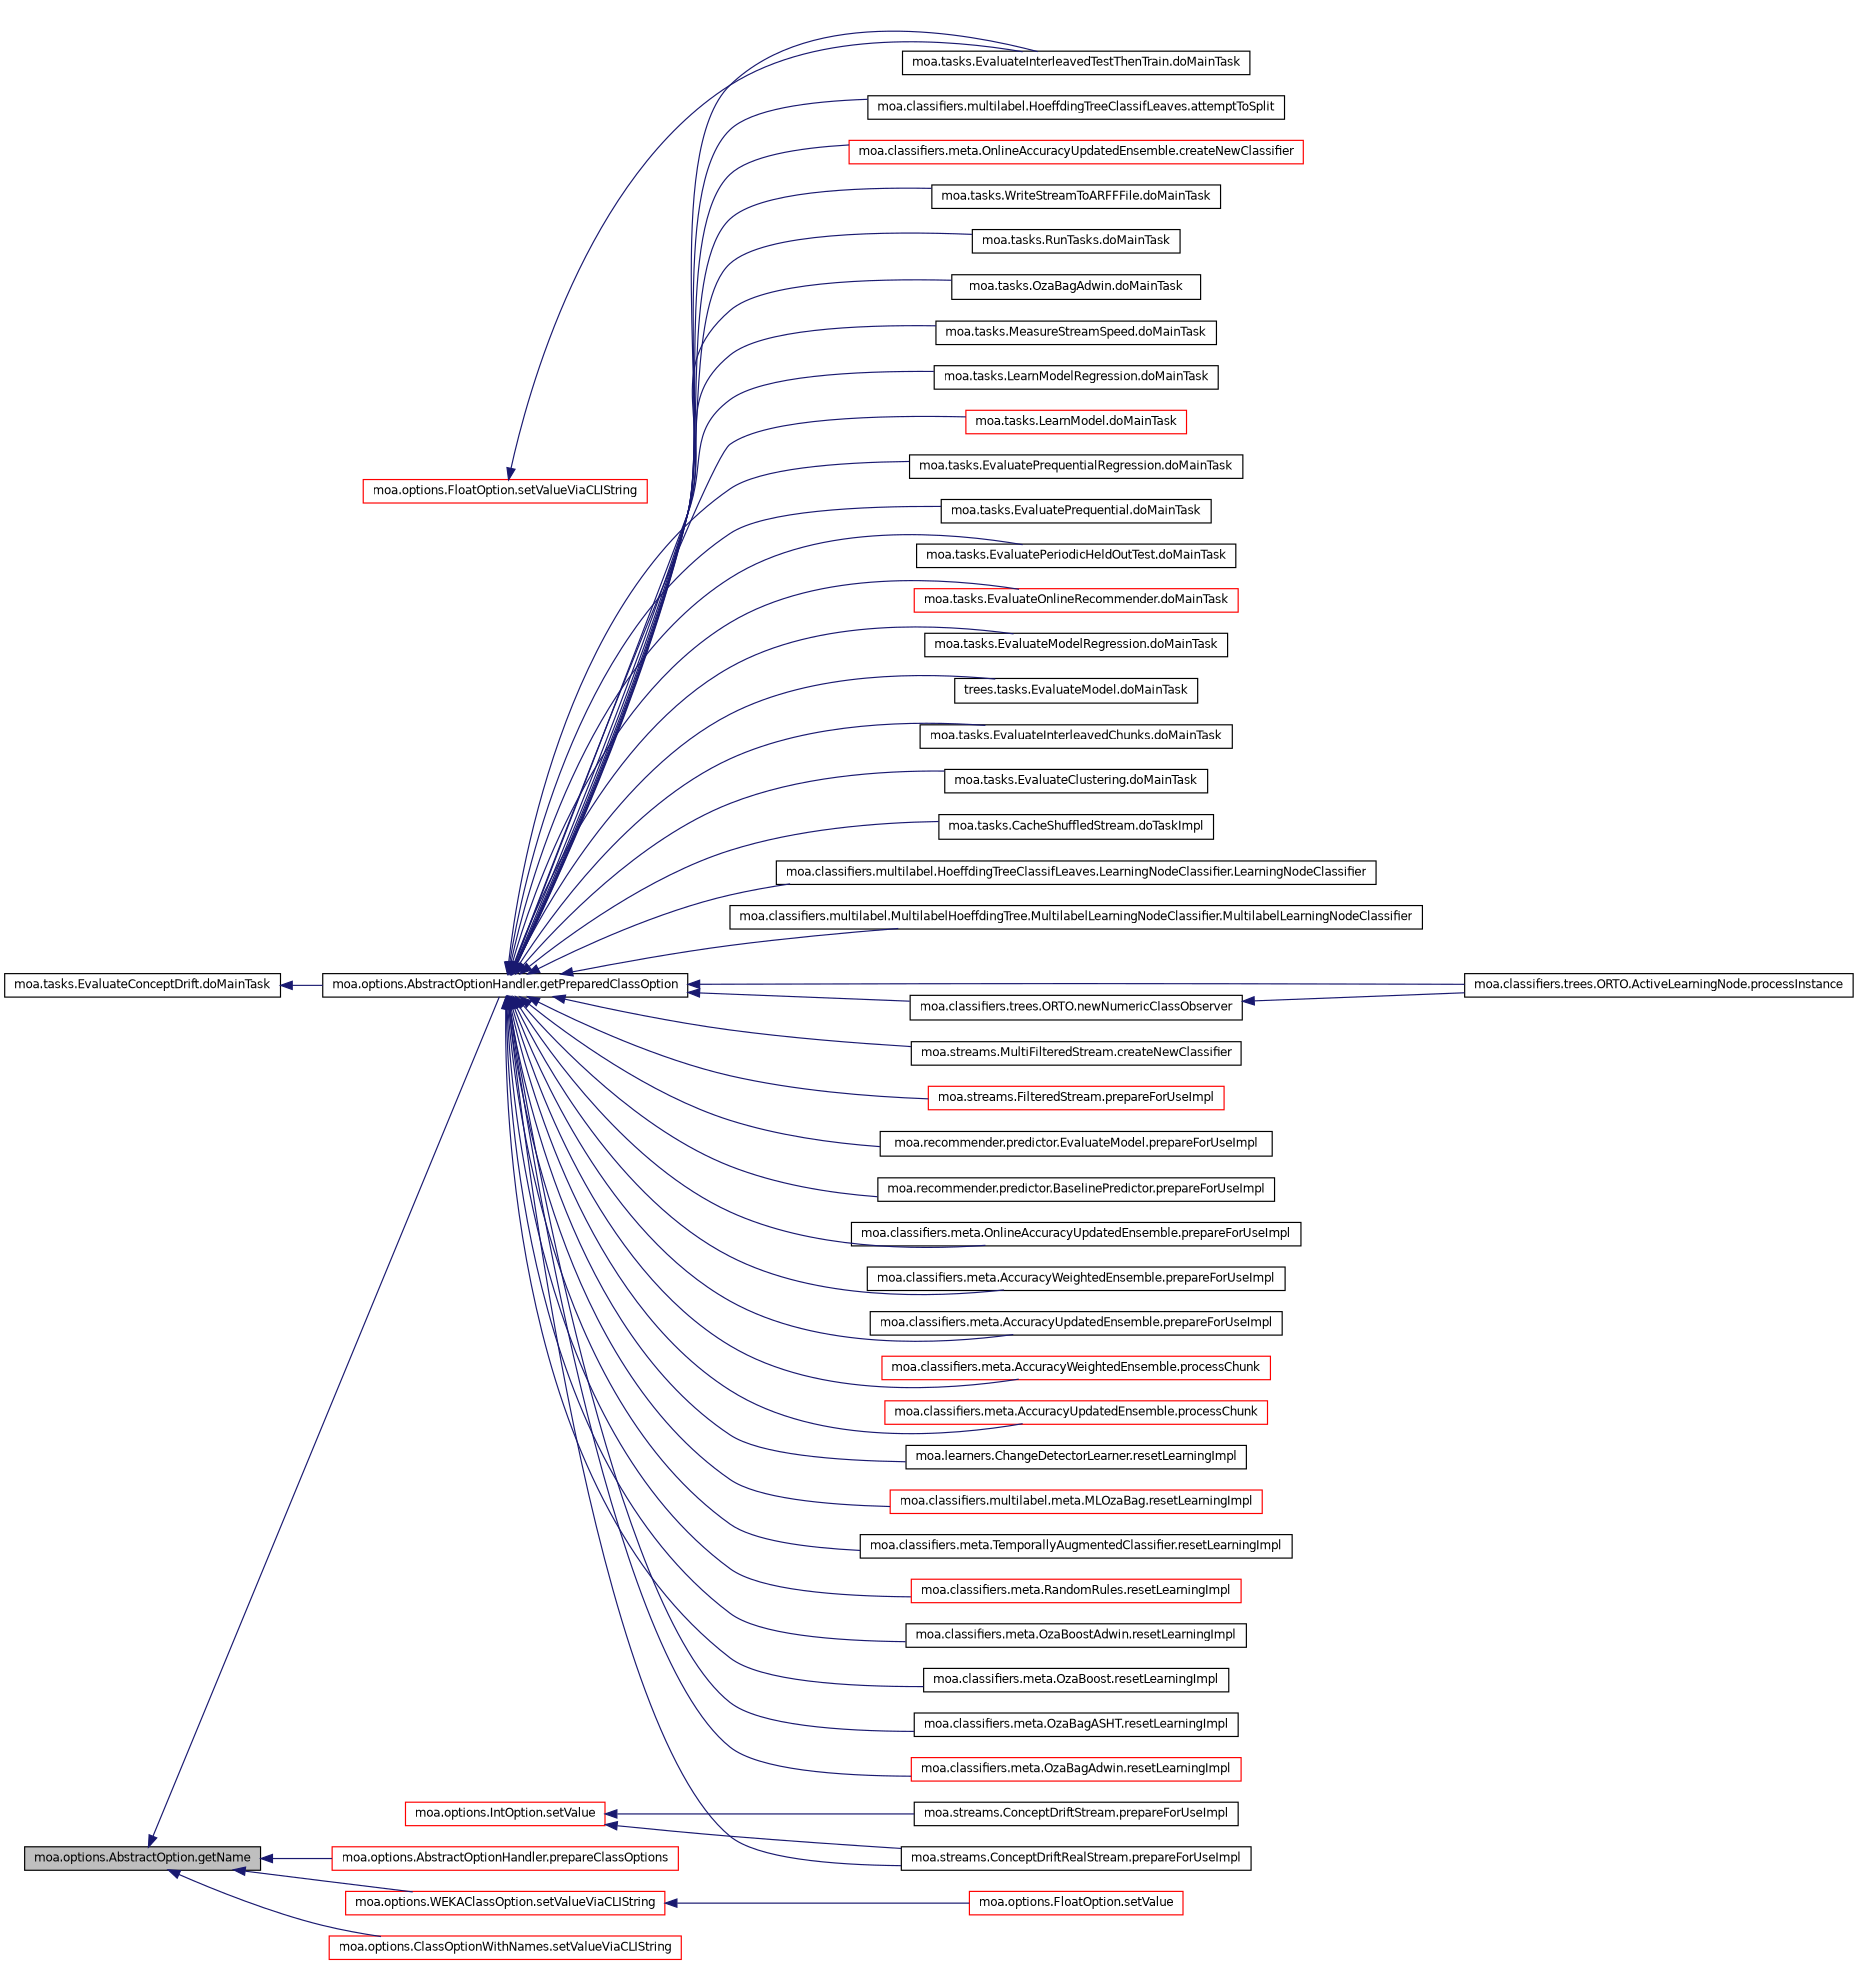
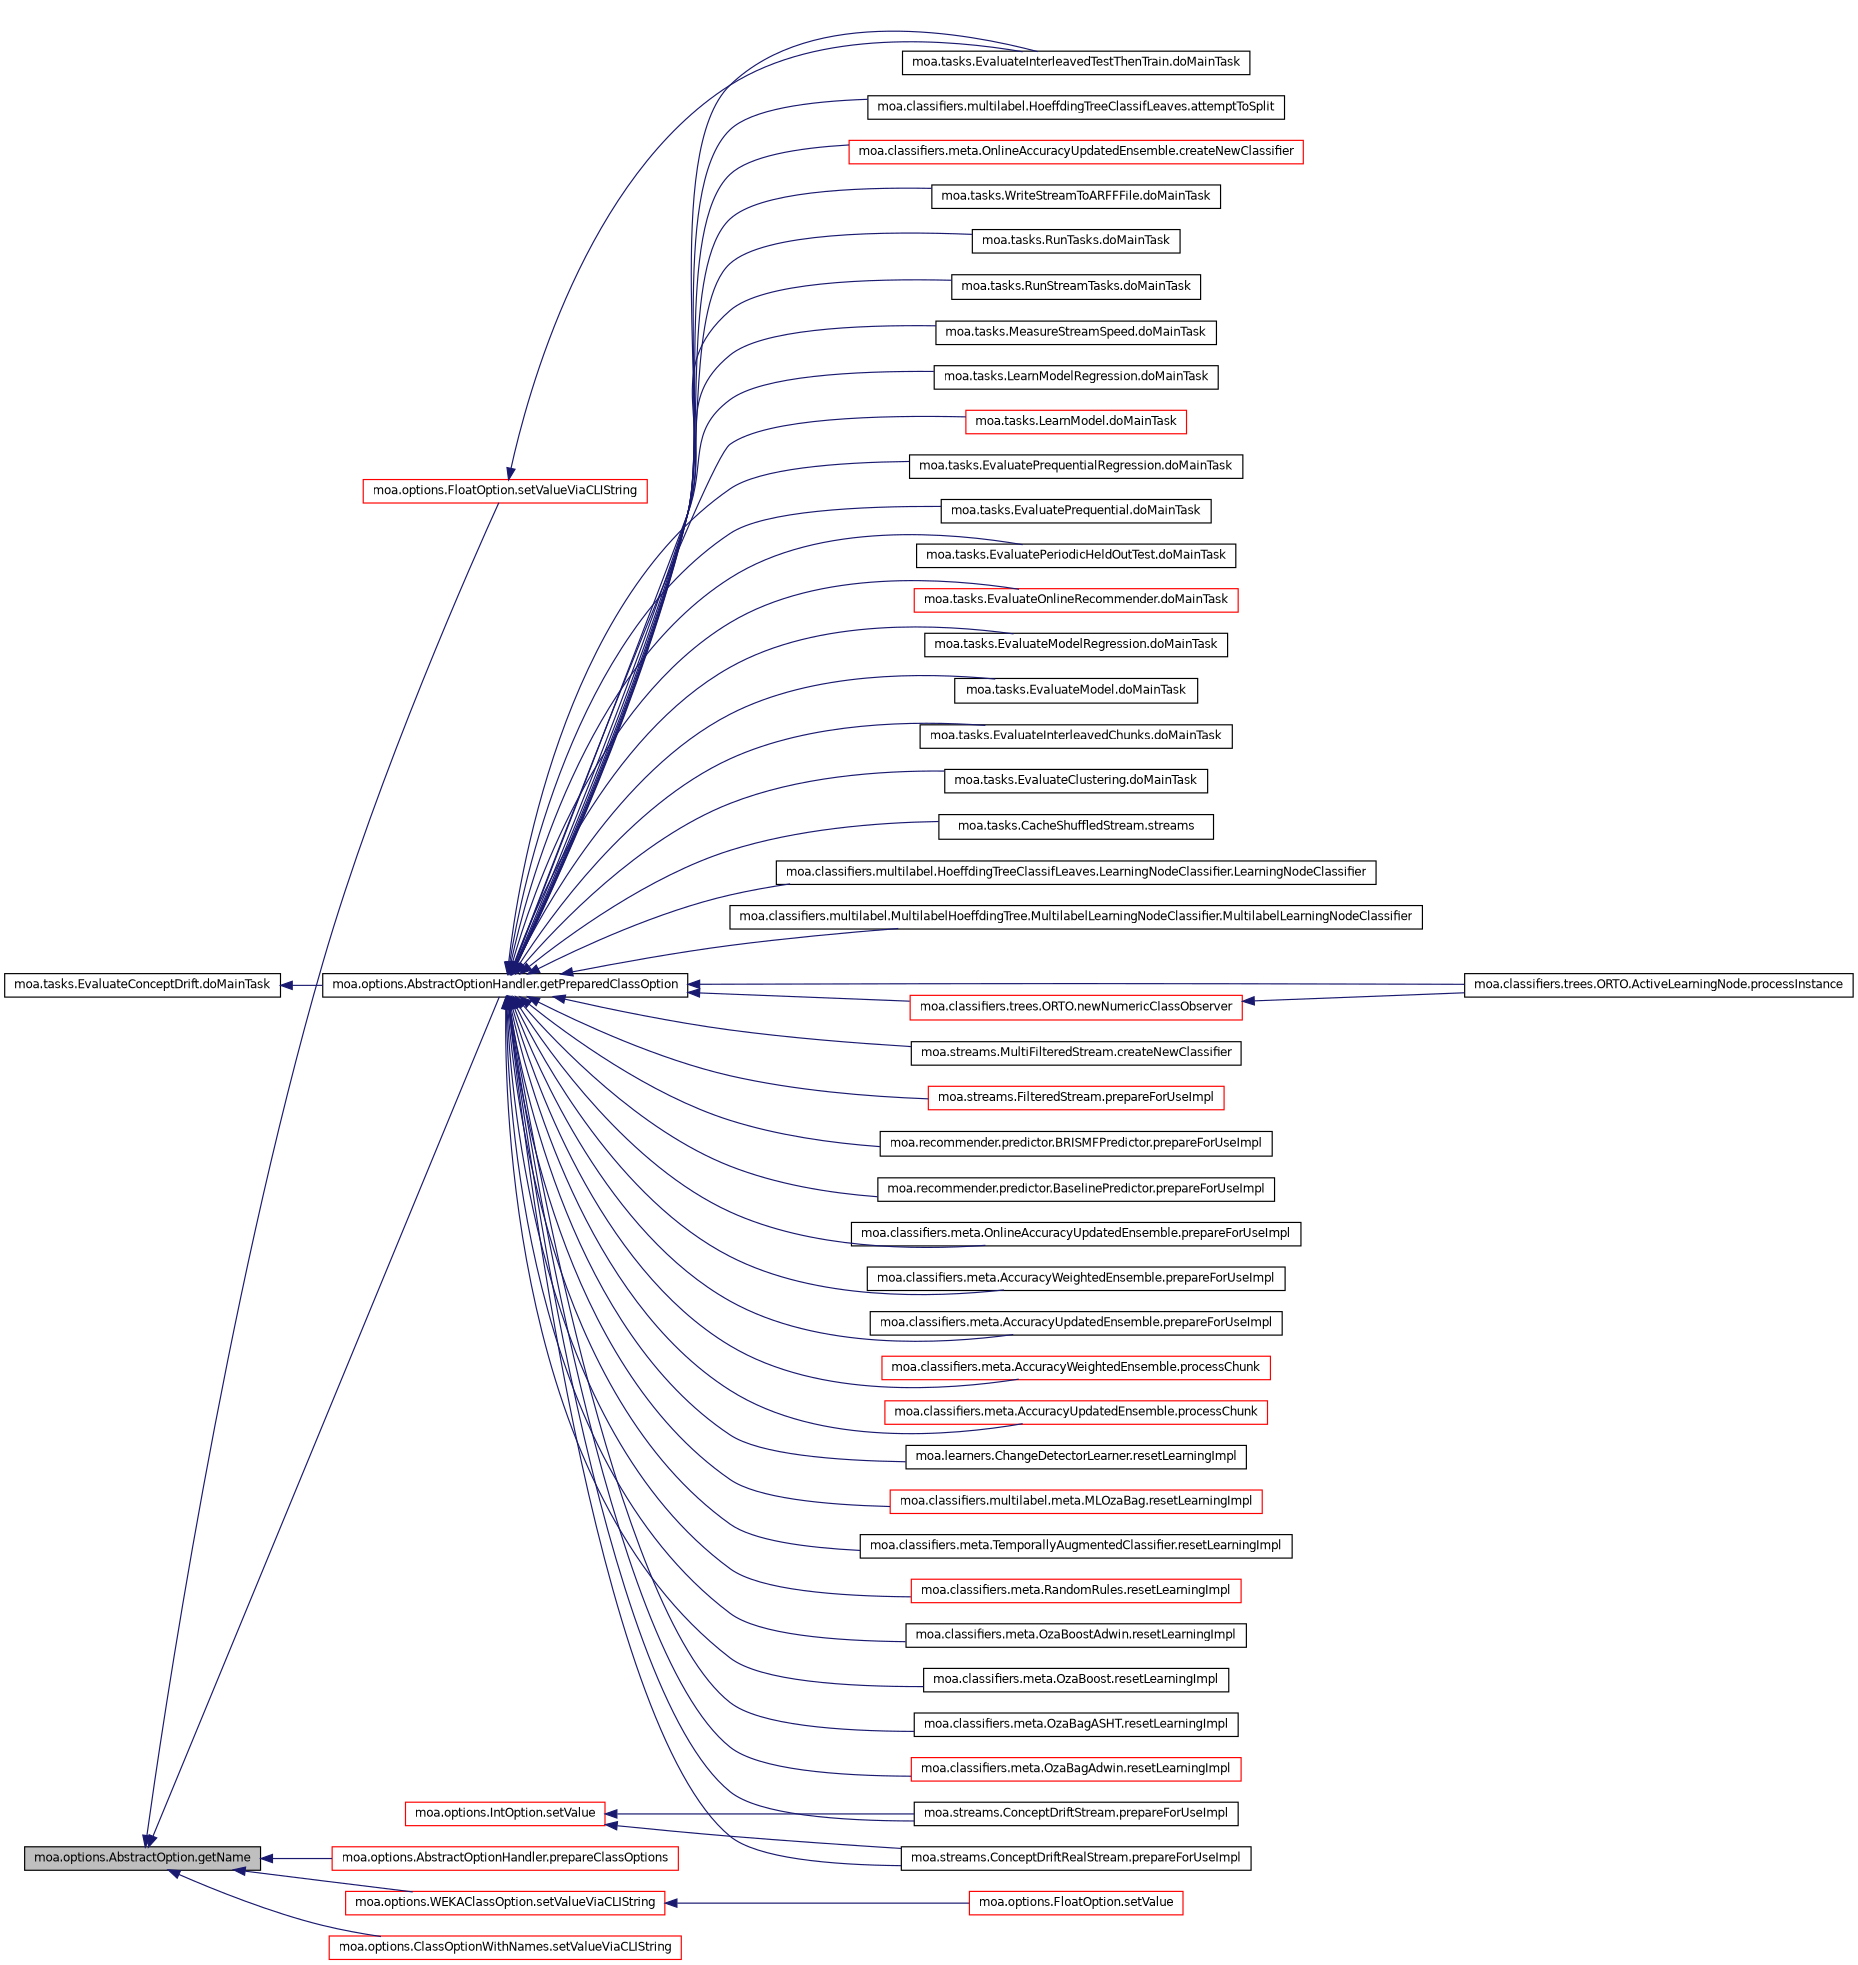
node "moa.tasks.OzaBagAdwin.doMainTask": label "moa.tasks.OzaBagAdwin.doMainTask" -> "moa.tasks.RunStreamTasks.doMainTask"
node "trees.tasks.EvaluateModel.doMainTask": label "trees.tasks.EvaluateModel.doMainTask" -> "moa.tasks.EvaluateModel.doMainTask"
node "moa.tasks.CacheShuffledStream.doTaskImpl": label "moa.tasks.CacheShuffledStream.doTaskImpl" -> "moa.tasks.CacheShuffledStream.streams"
node "moa.classifiers.trees.ORTO.newNumericClassObserver": color black -> red
node "moa.recommender.predictor.EvaluateModel.prepareForUseImpl": label "moa.recommender.predictor.EvaluateModel.prepareForUseImpl" -> "moa.recommender.predictor.BRISMFPredictor.prepareForUseImpl"
edge "moa.options.FloatOption.setValueViaCLIString" -> "moa.options.AbstractOption.getName": added
edge "moa.streams.ConceptDriftStream.prepareForUseImpl" -> "moa.options.AbstractOptionHandler.getPreparedClassOption": added
